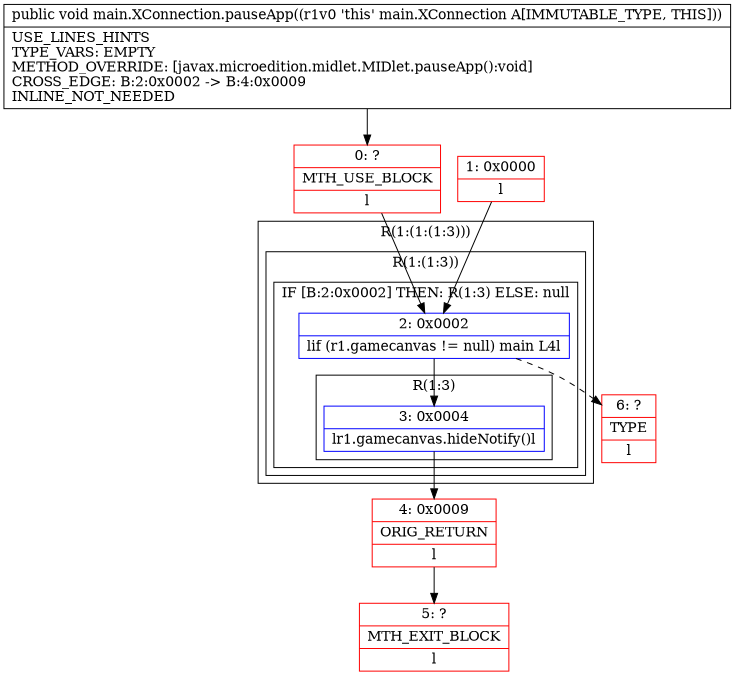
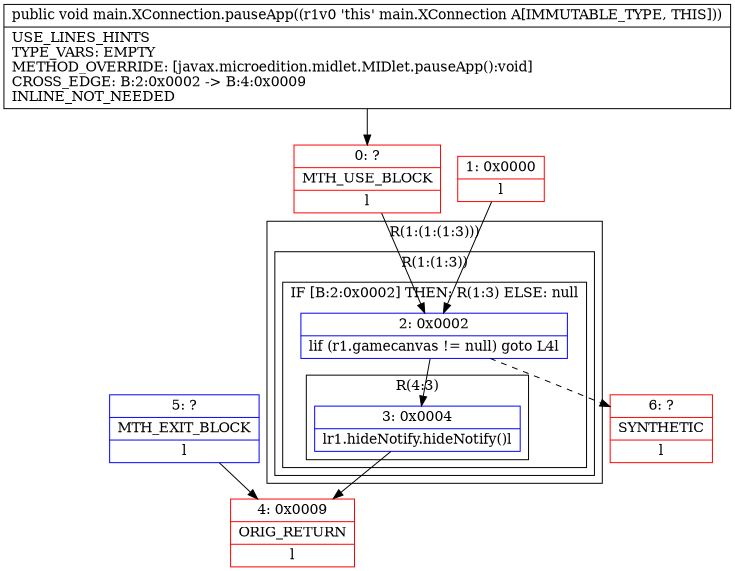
node "2: 0x0002": text "lif (r1.gamecanvas != null) main L4l" -> "lif (r1.gamecanvas != null) goto L4l"
cluster "R(1:3)": label "R(1:3)" -> "R(4:3)"
node "6: ?": text "TYPE" -> "SYNTHETIC"
node "3: 0x0004": text "lr1.gamecanvas.hideNotify()l" -> "lr1.hideNotify.hideNotify()l"
edge "4: 0x0009" -> "5: ?": reversed
node "5: ?": color red -> blue
